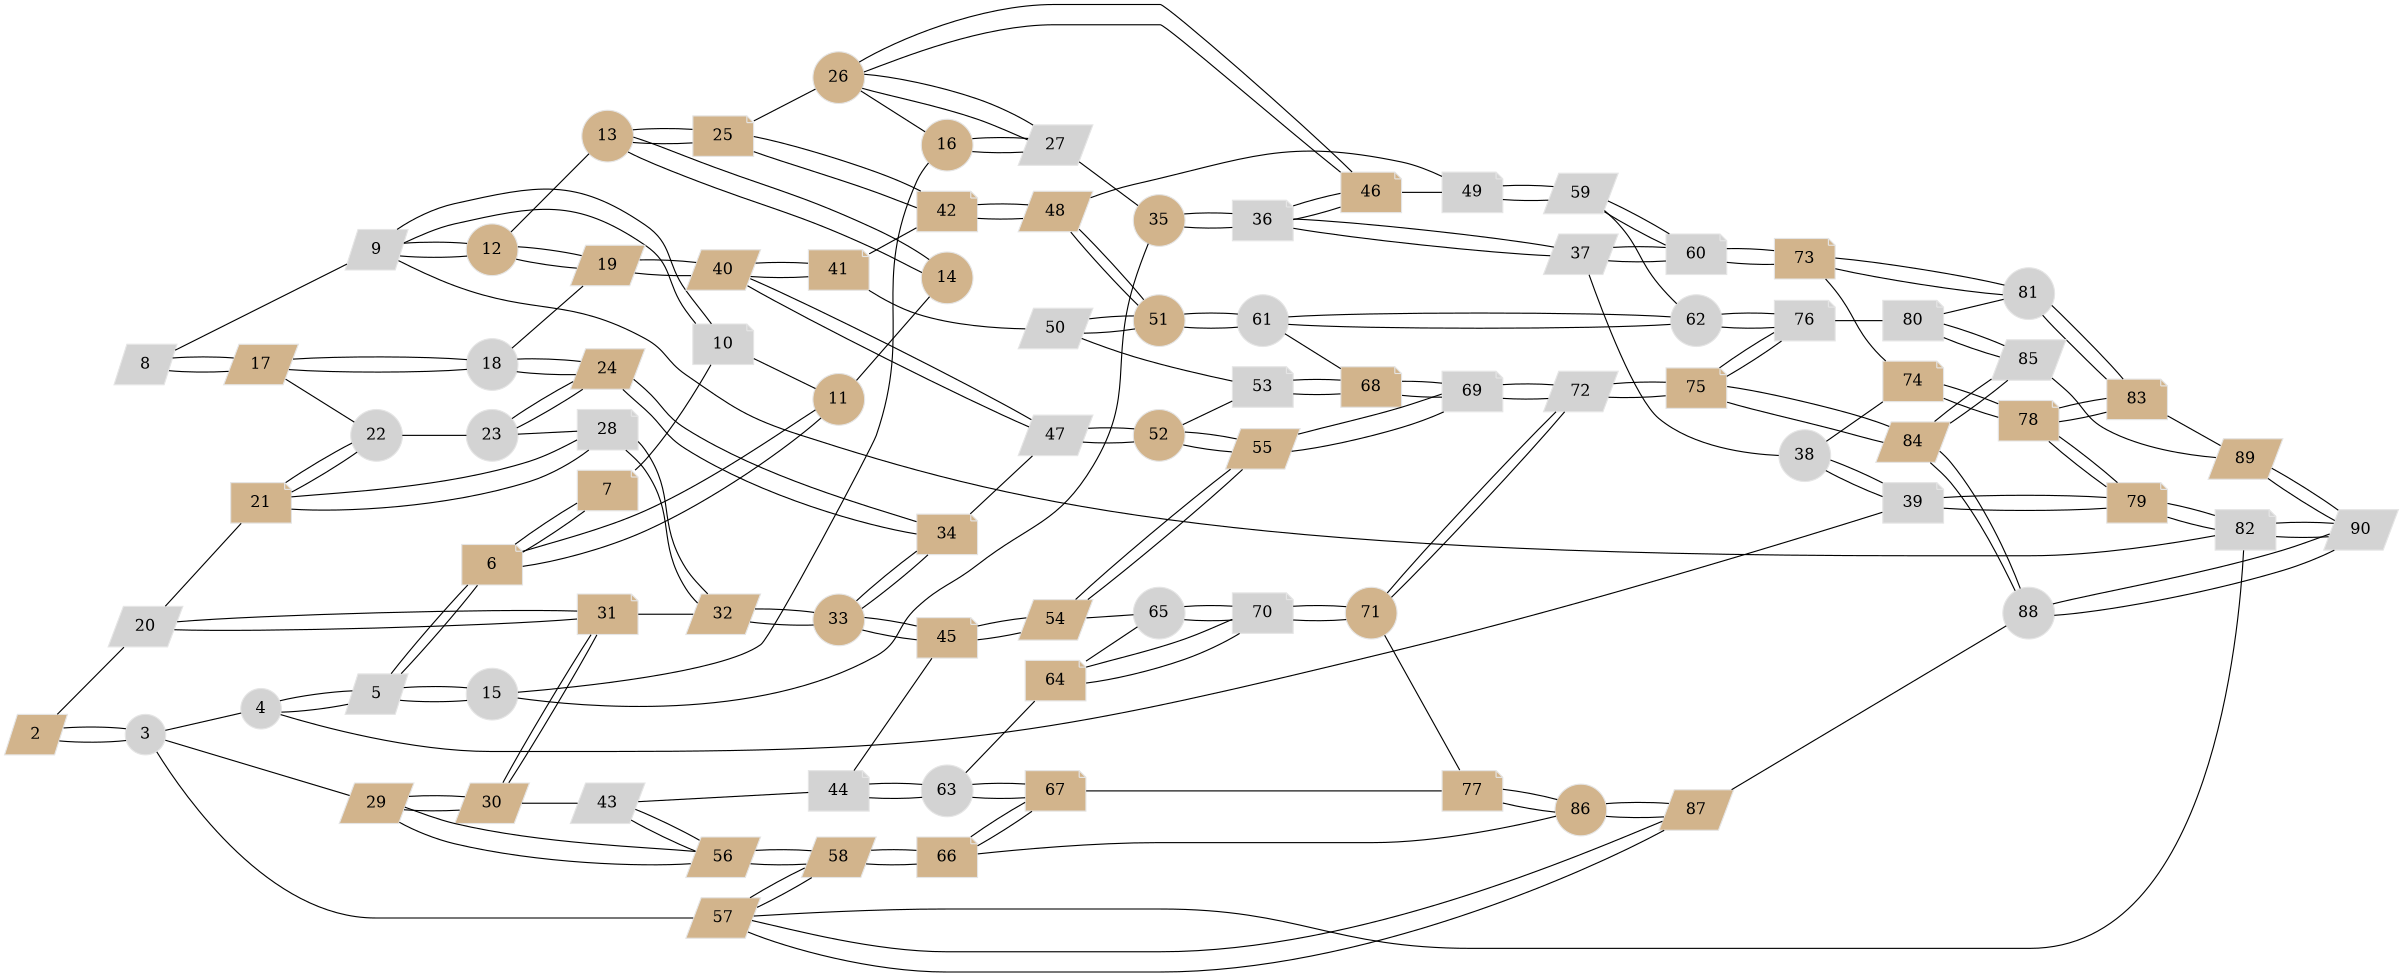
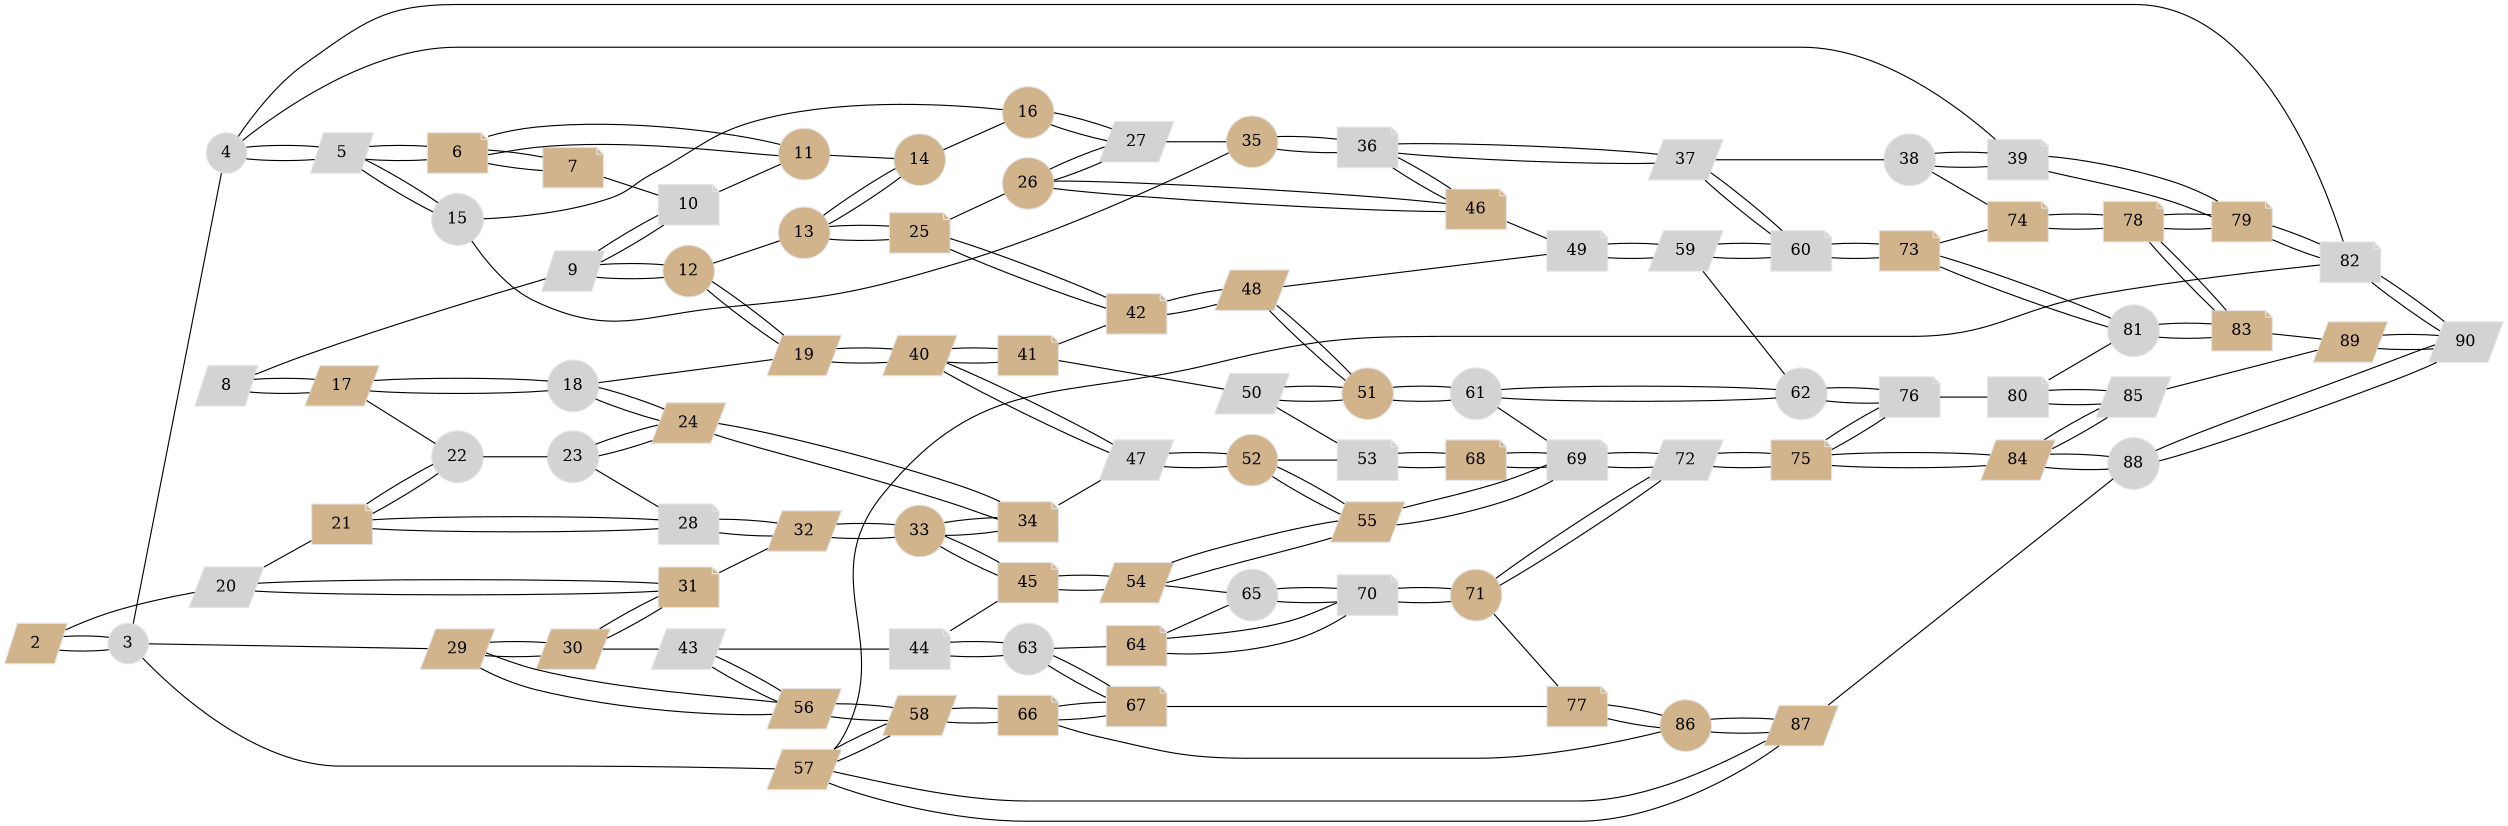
edge "26" -- "16": now "14" -- "16"
edge "61" -- "68": now "61" -- "69"
edge "9" -- "82": now "4" -- "82"
